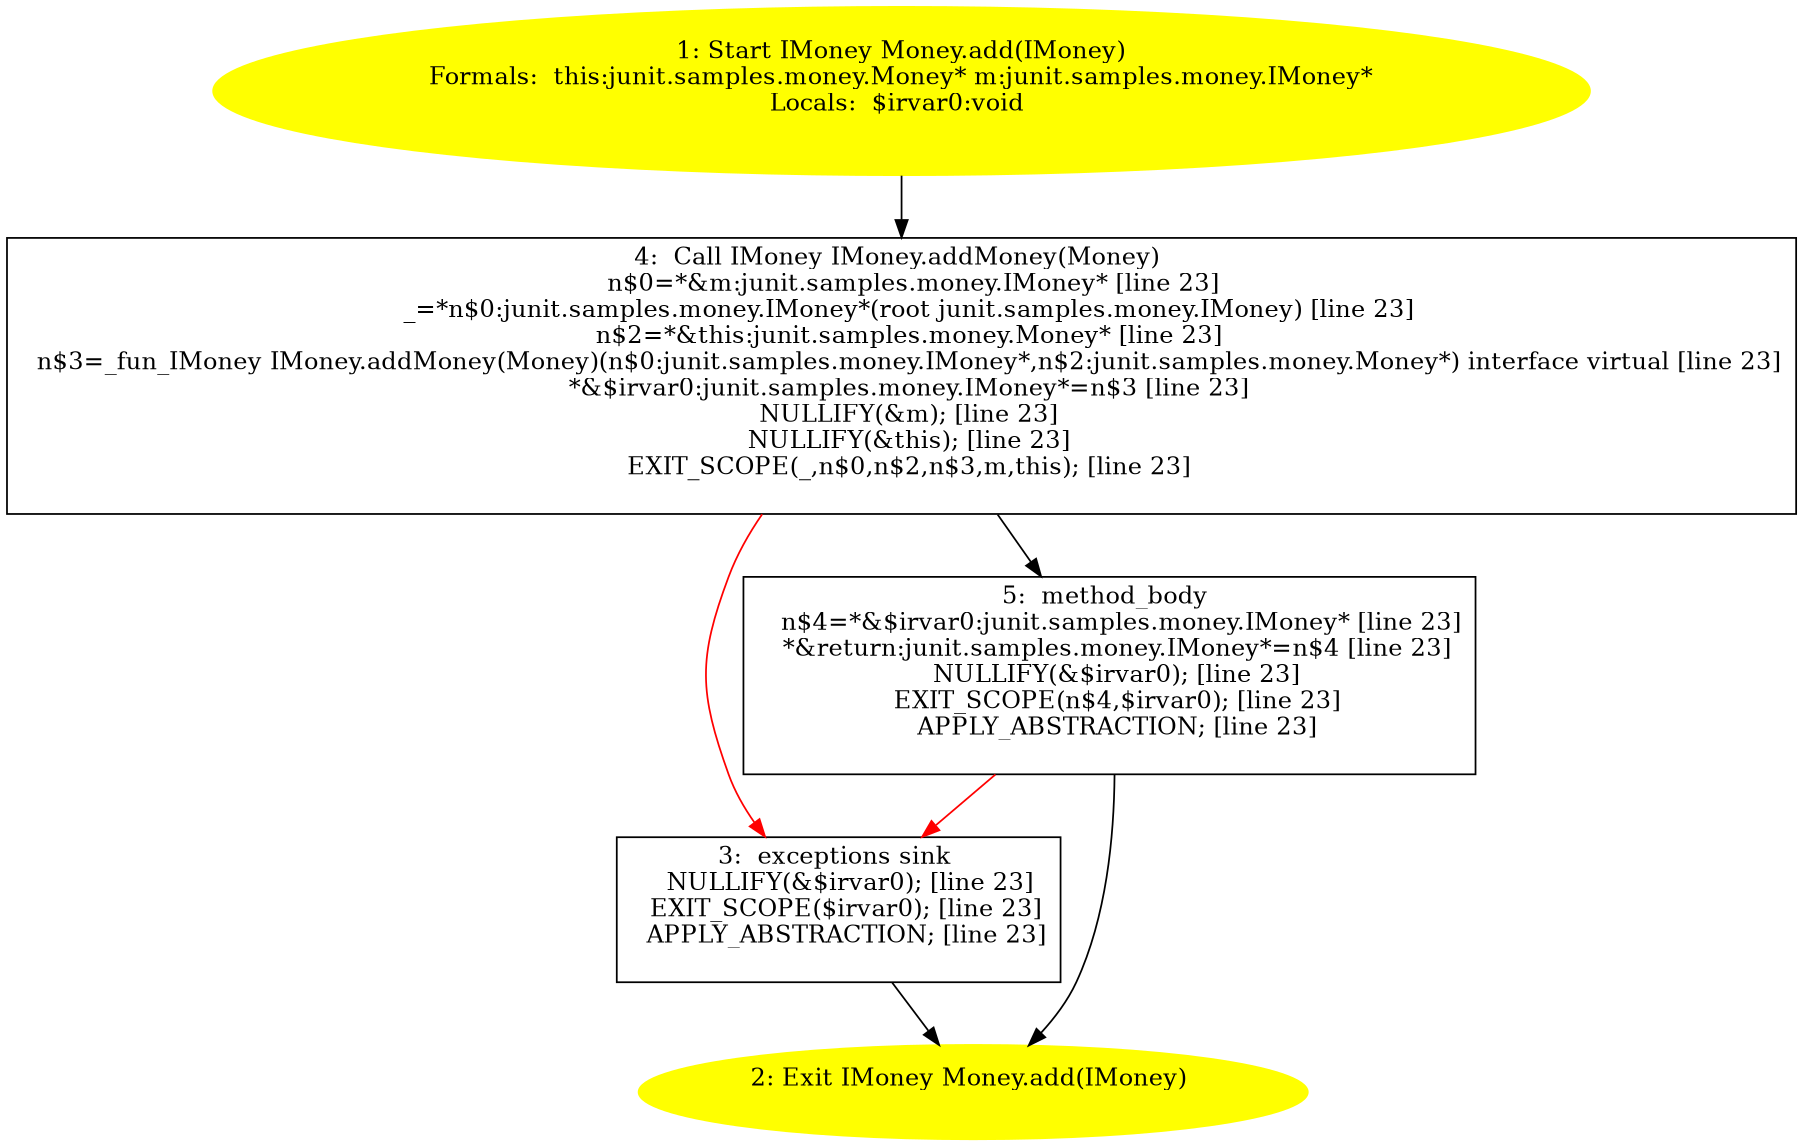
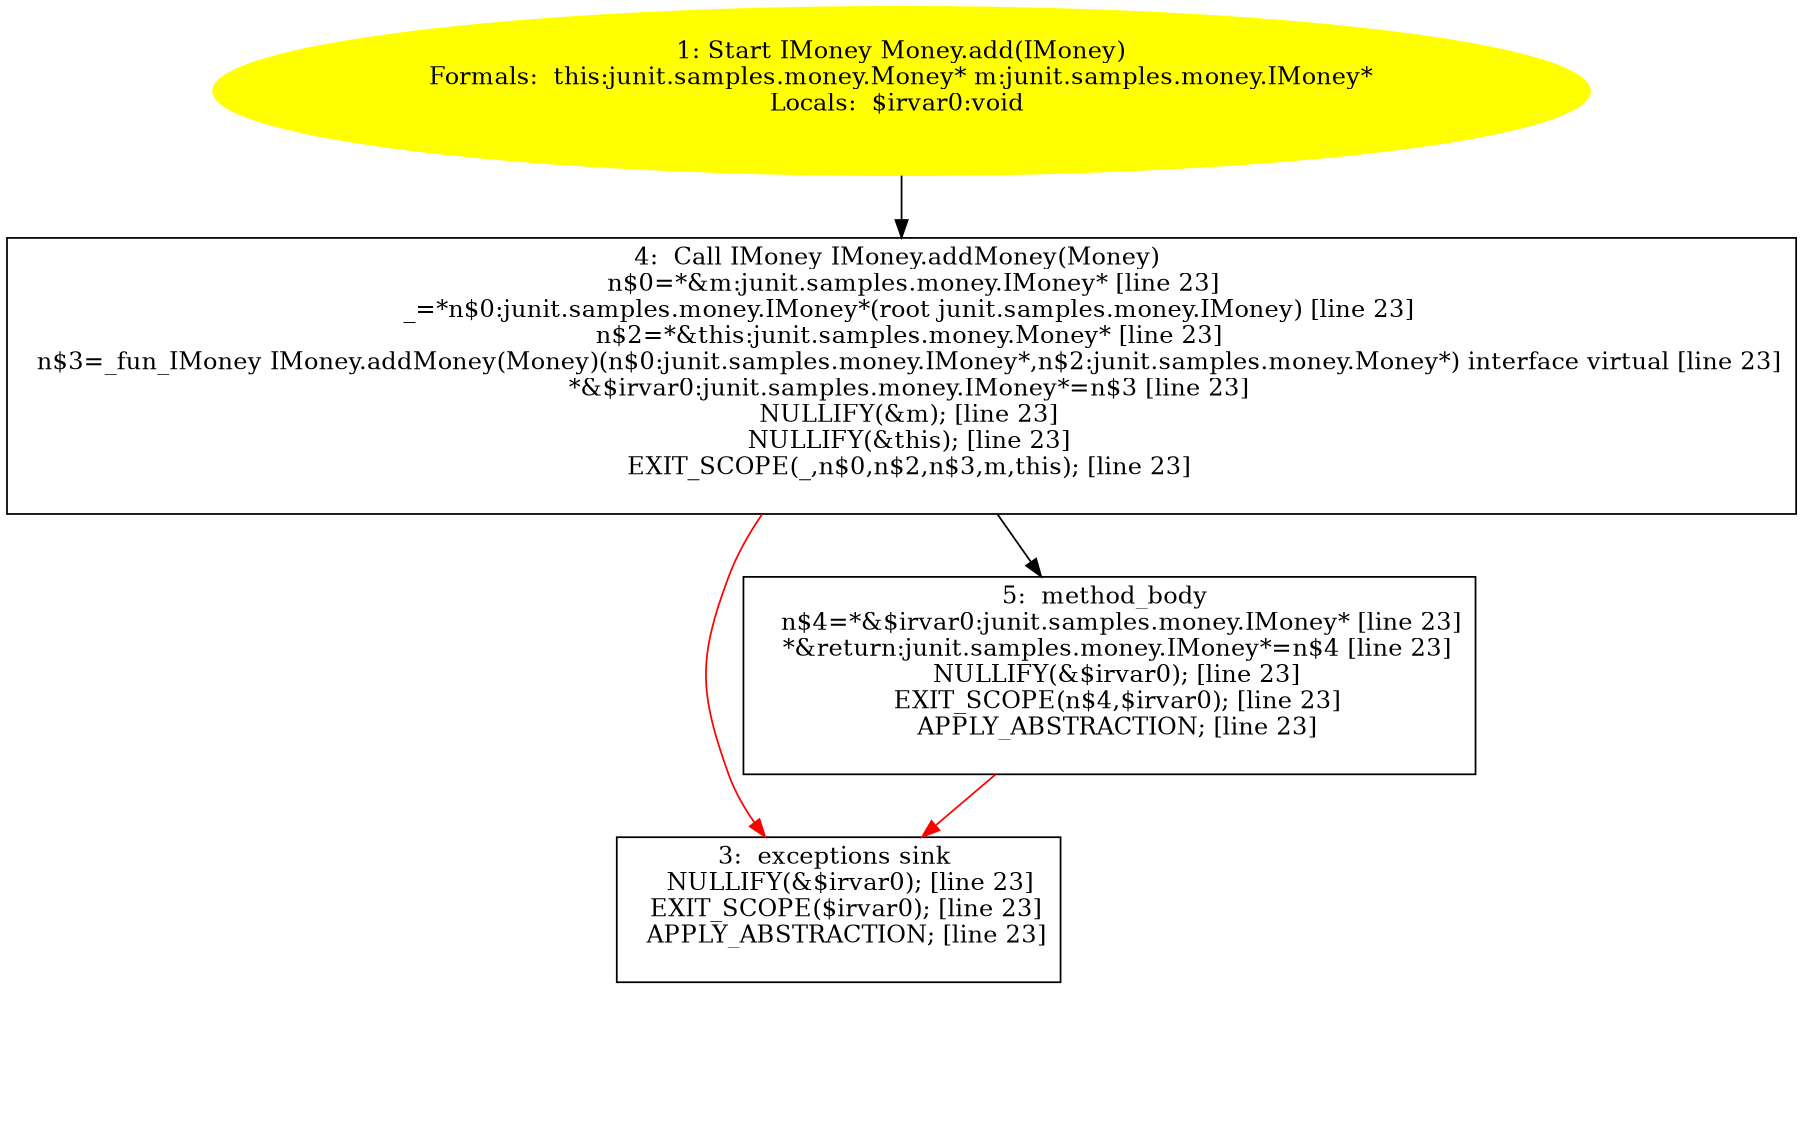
node "2: Exit IMoney Money.add(IMoney)": removed
